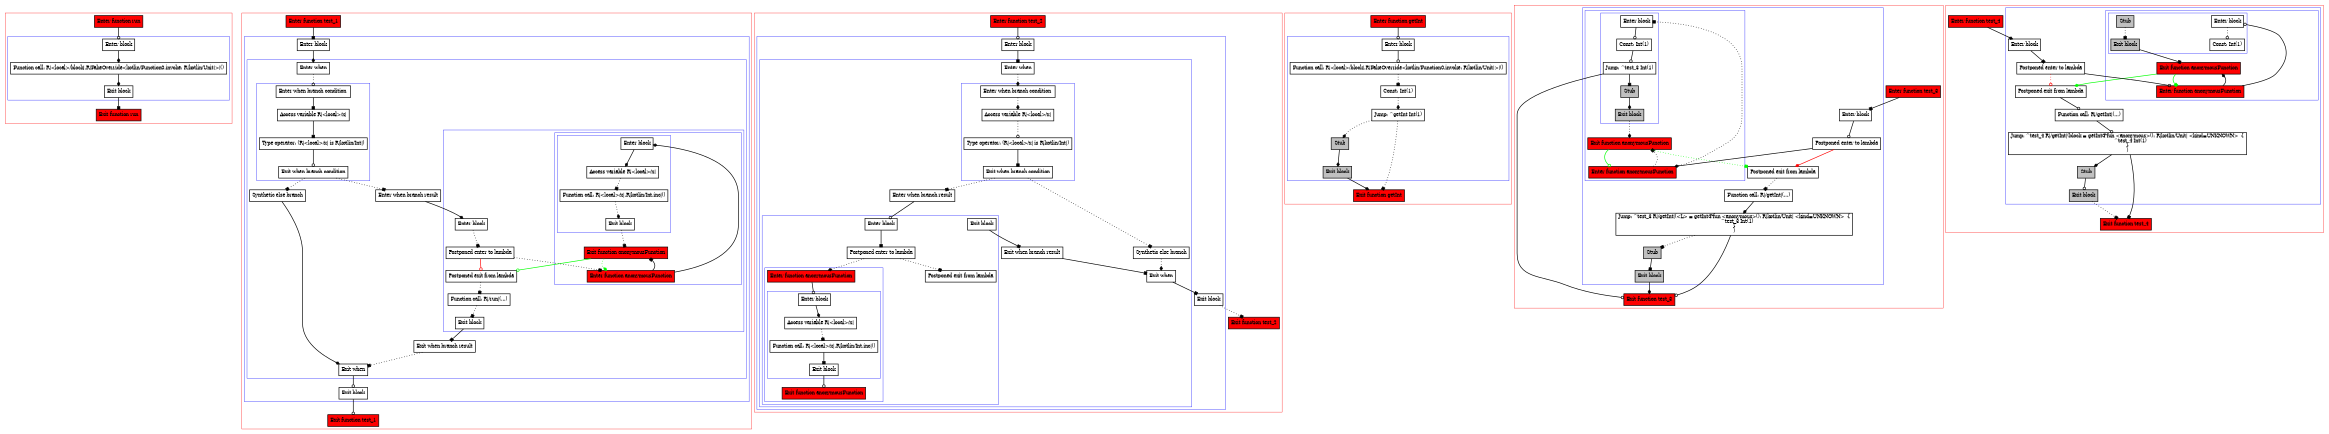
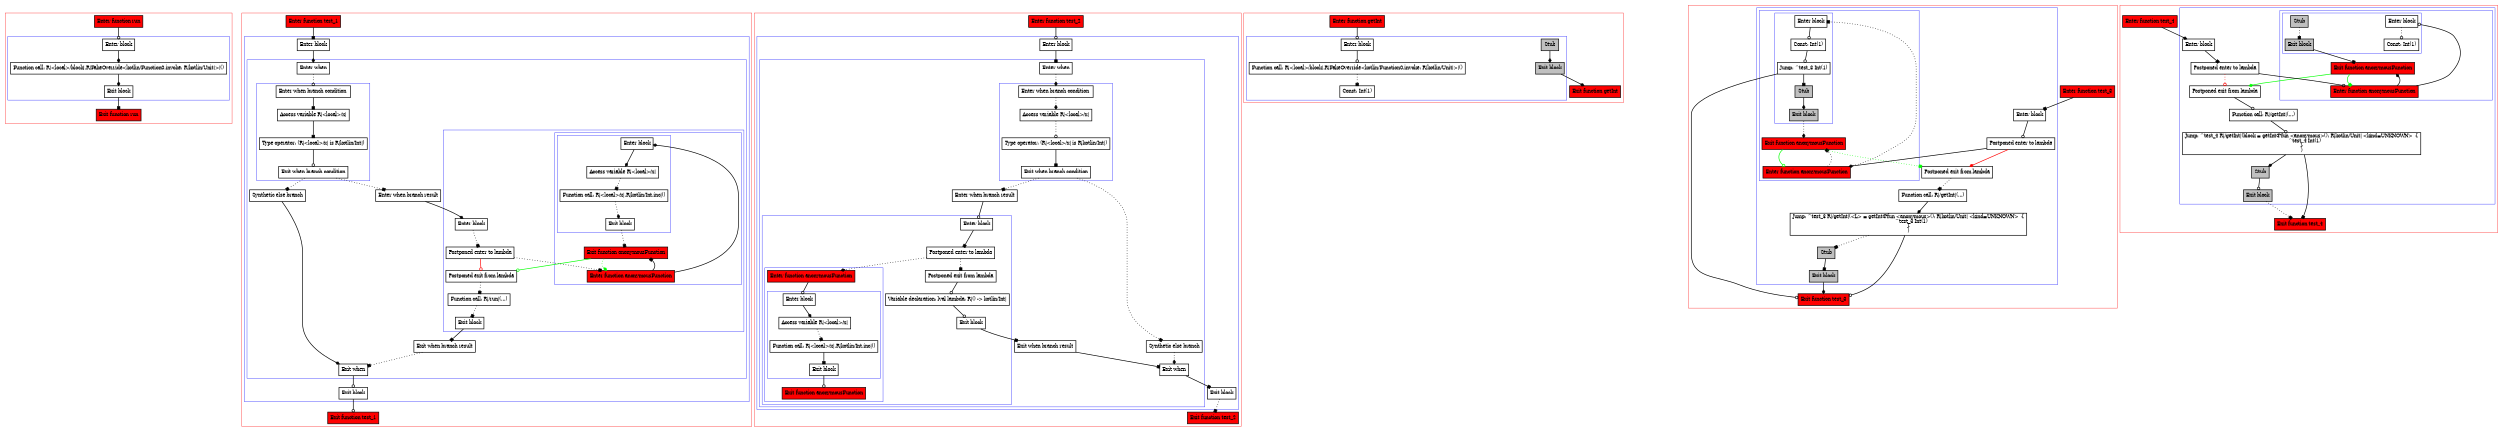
node "Jump: ^getInt Int(1)": removed
node "Variable declaration: lval lambda: R|() -> kotlin/Int|": added
